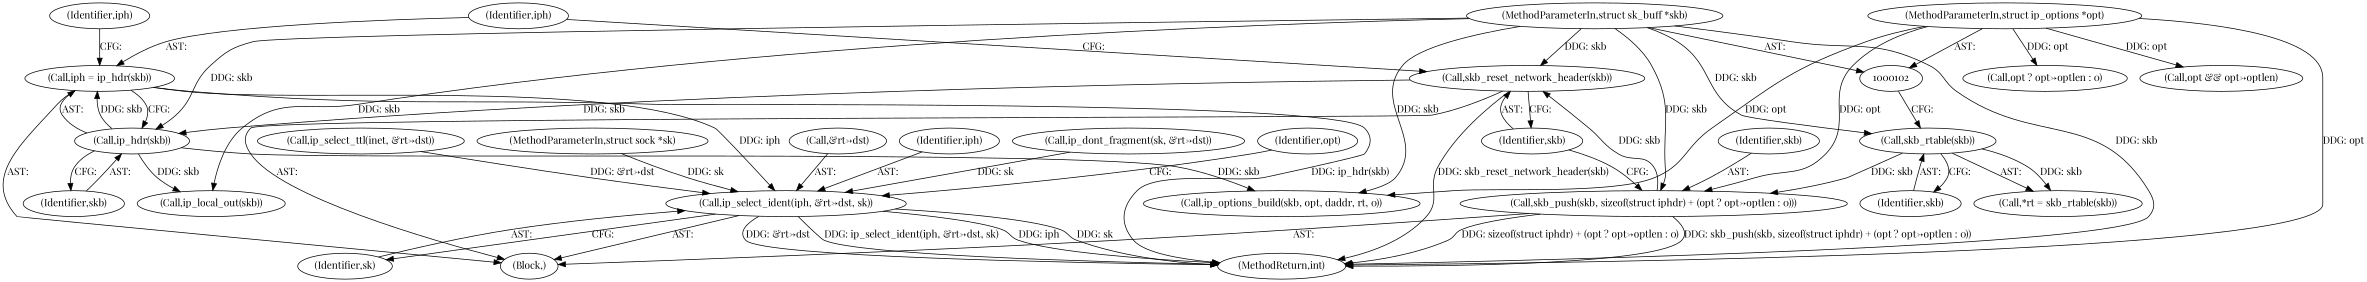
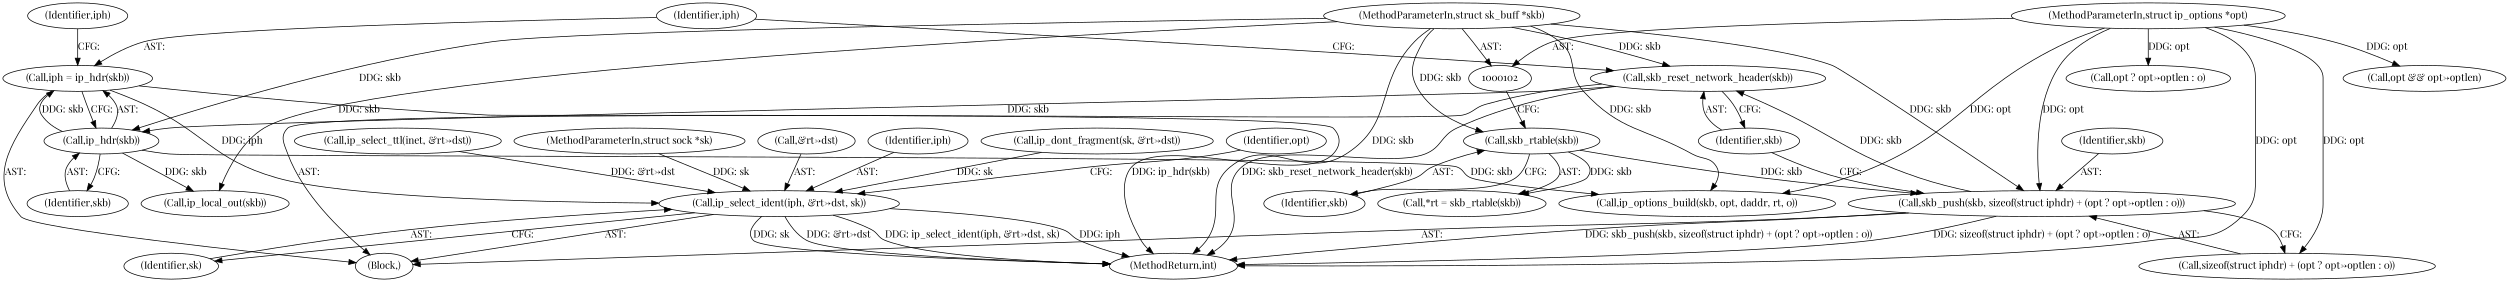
node "(Call,sizeof(struct iphdr) + (opt ? opt->optlen : 0))": added
